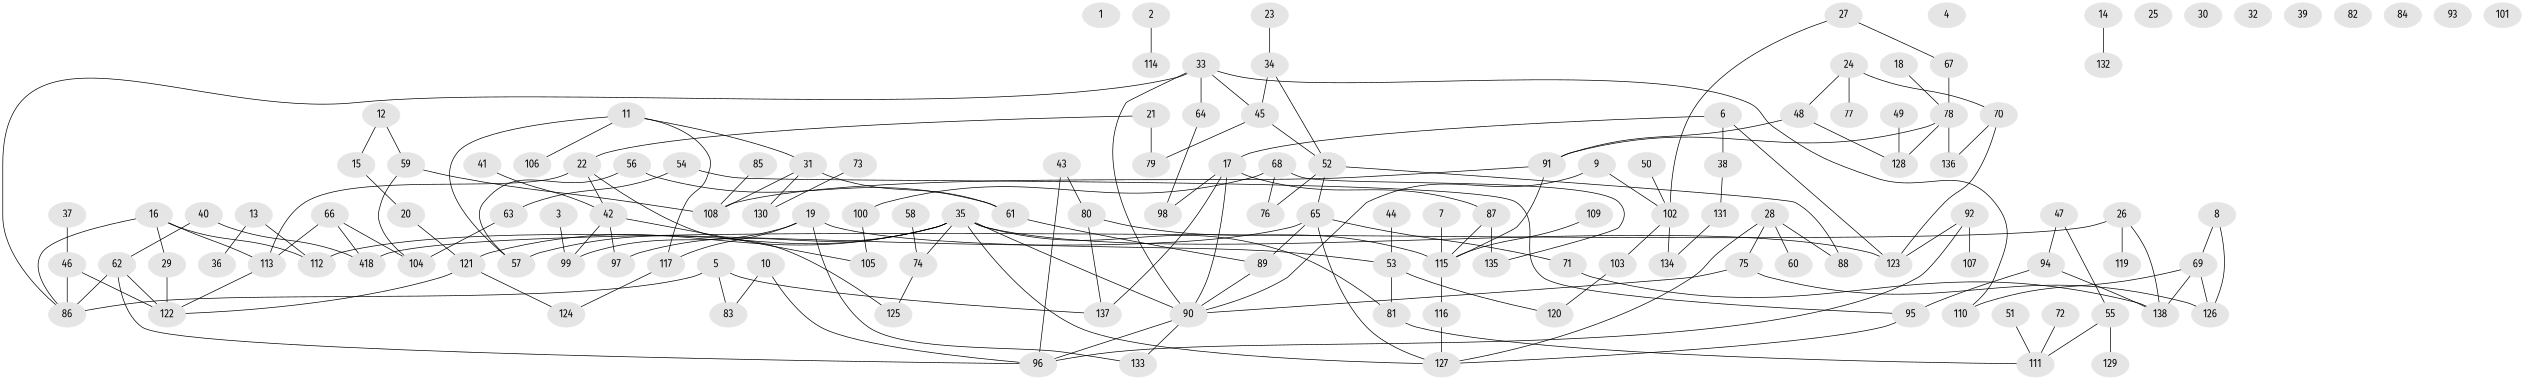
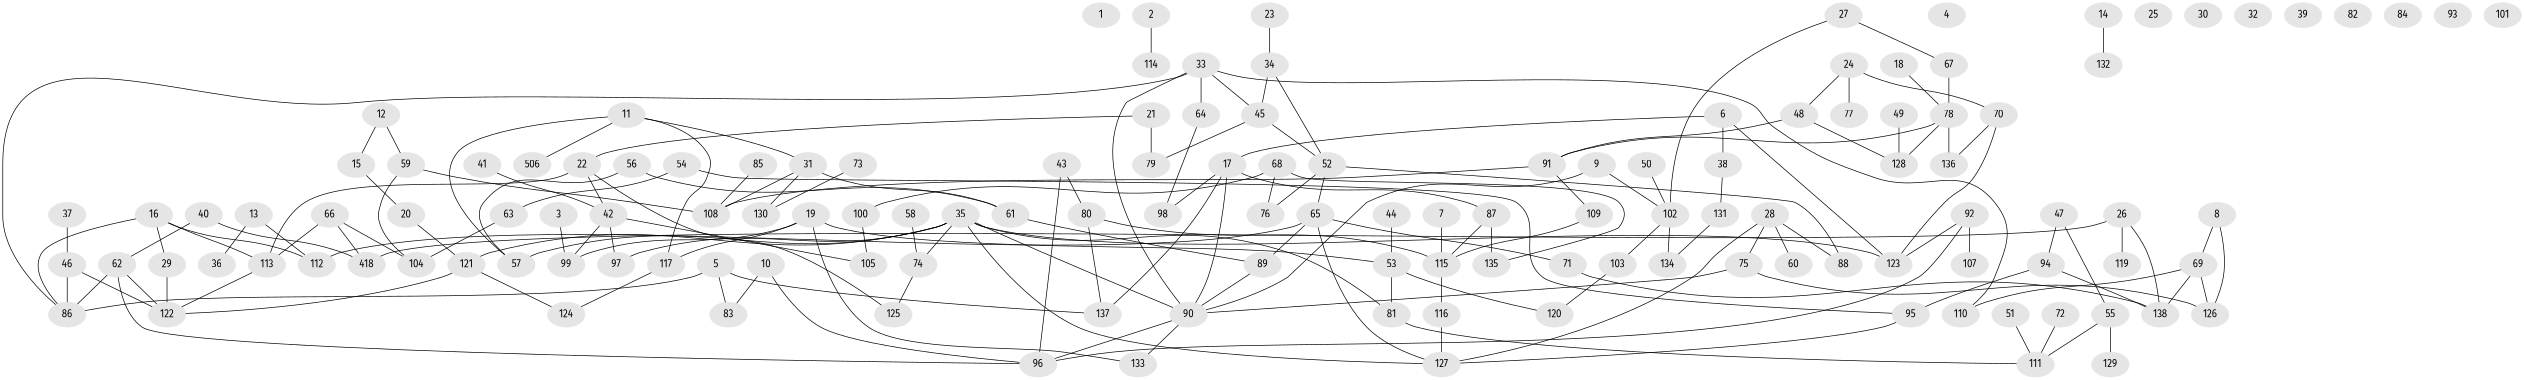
node "106": label "106" -> "506"
edge "91" -- "115": now "91" -- "109"
